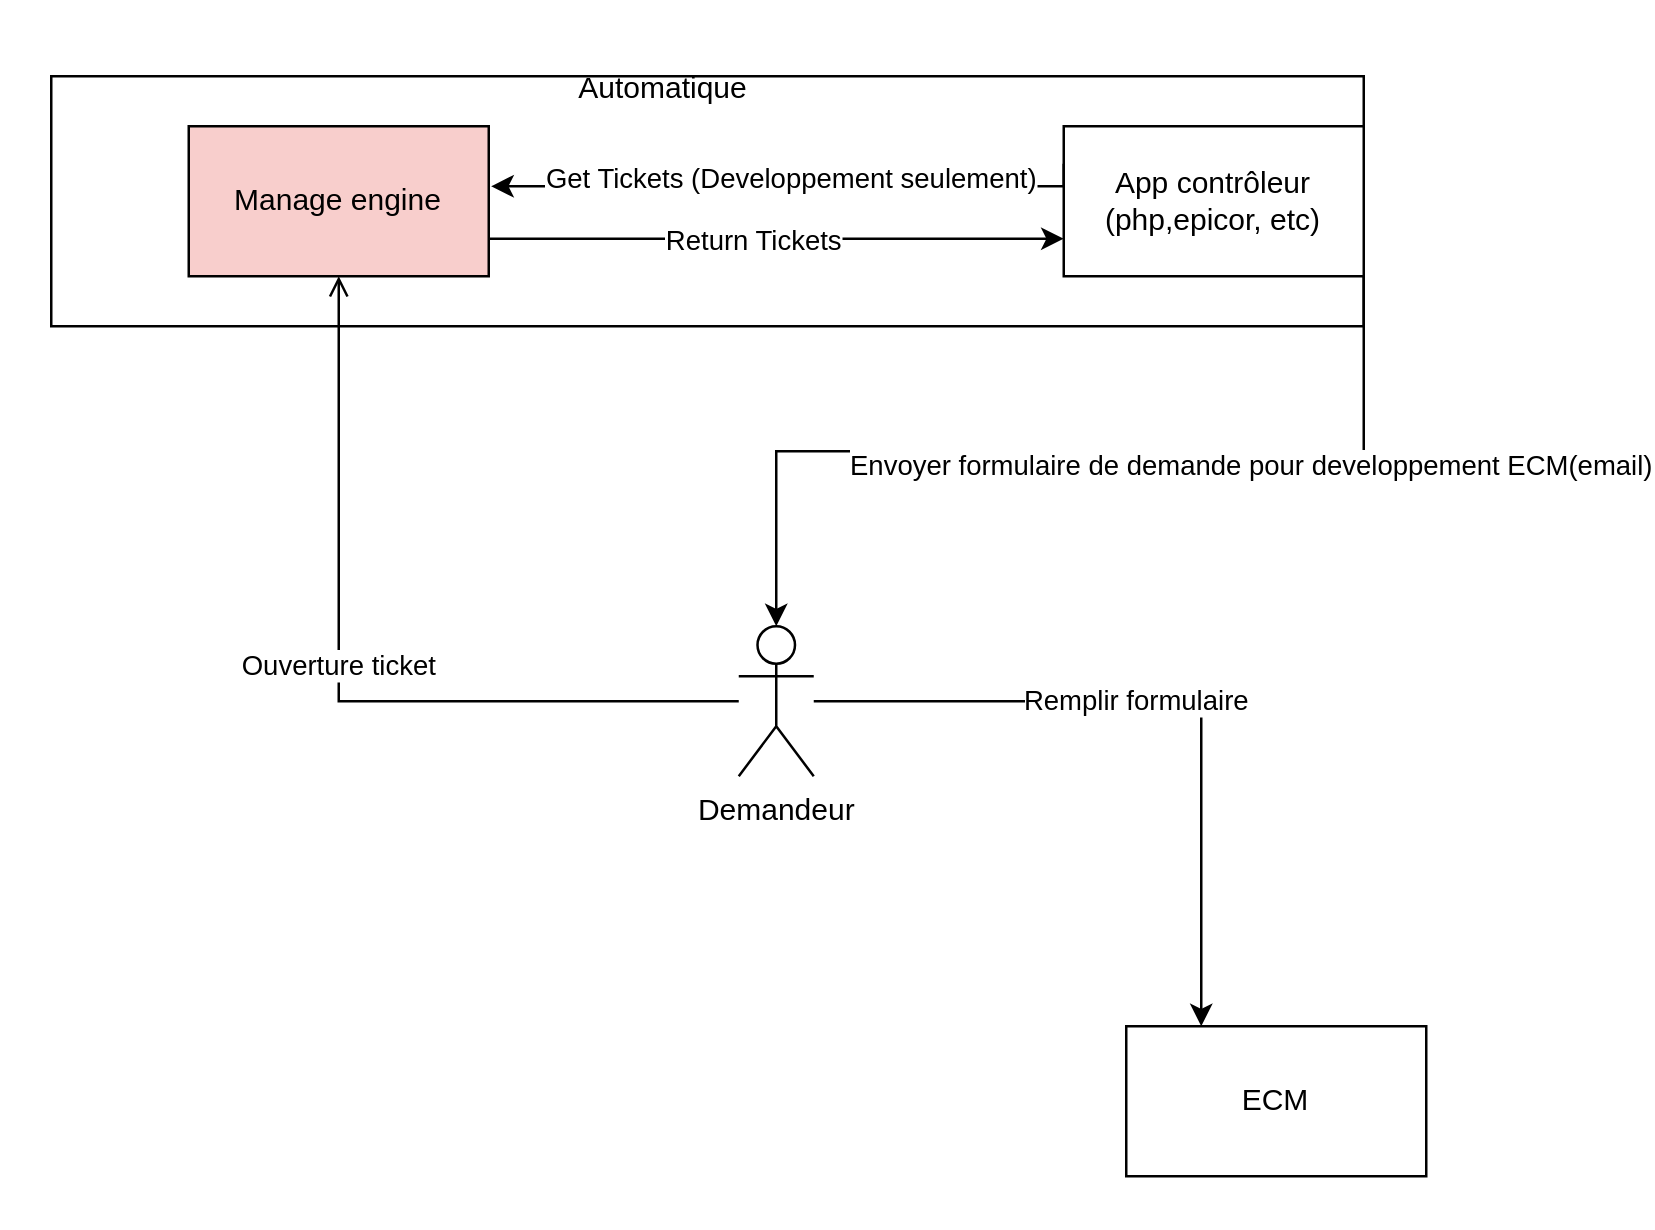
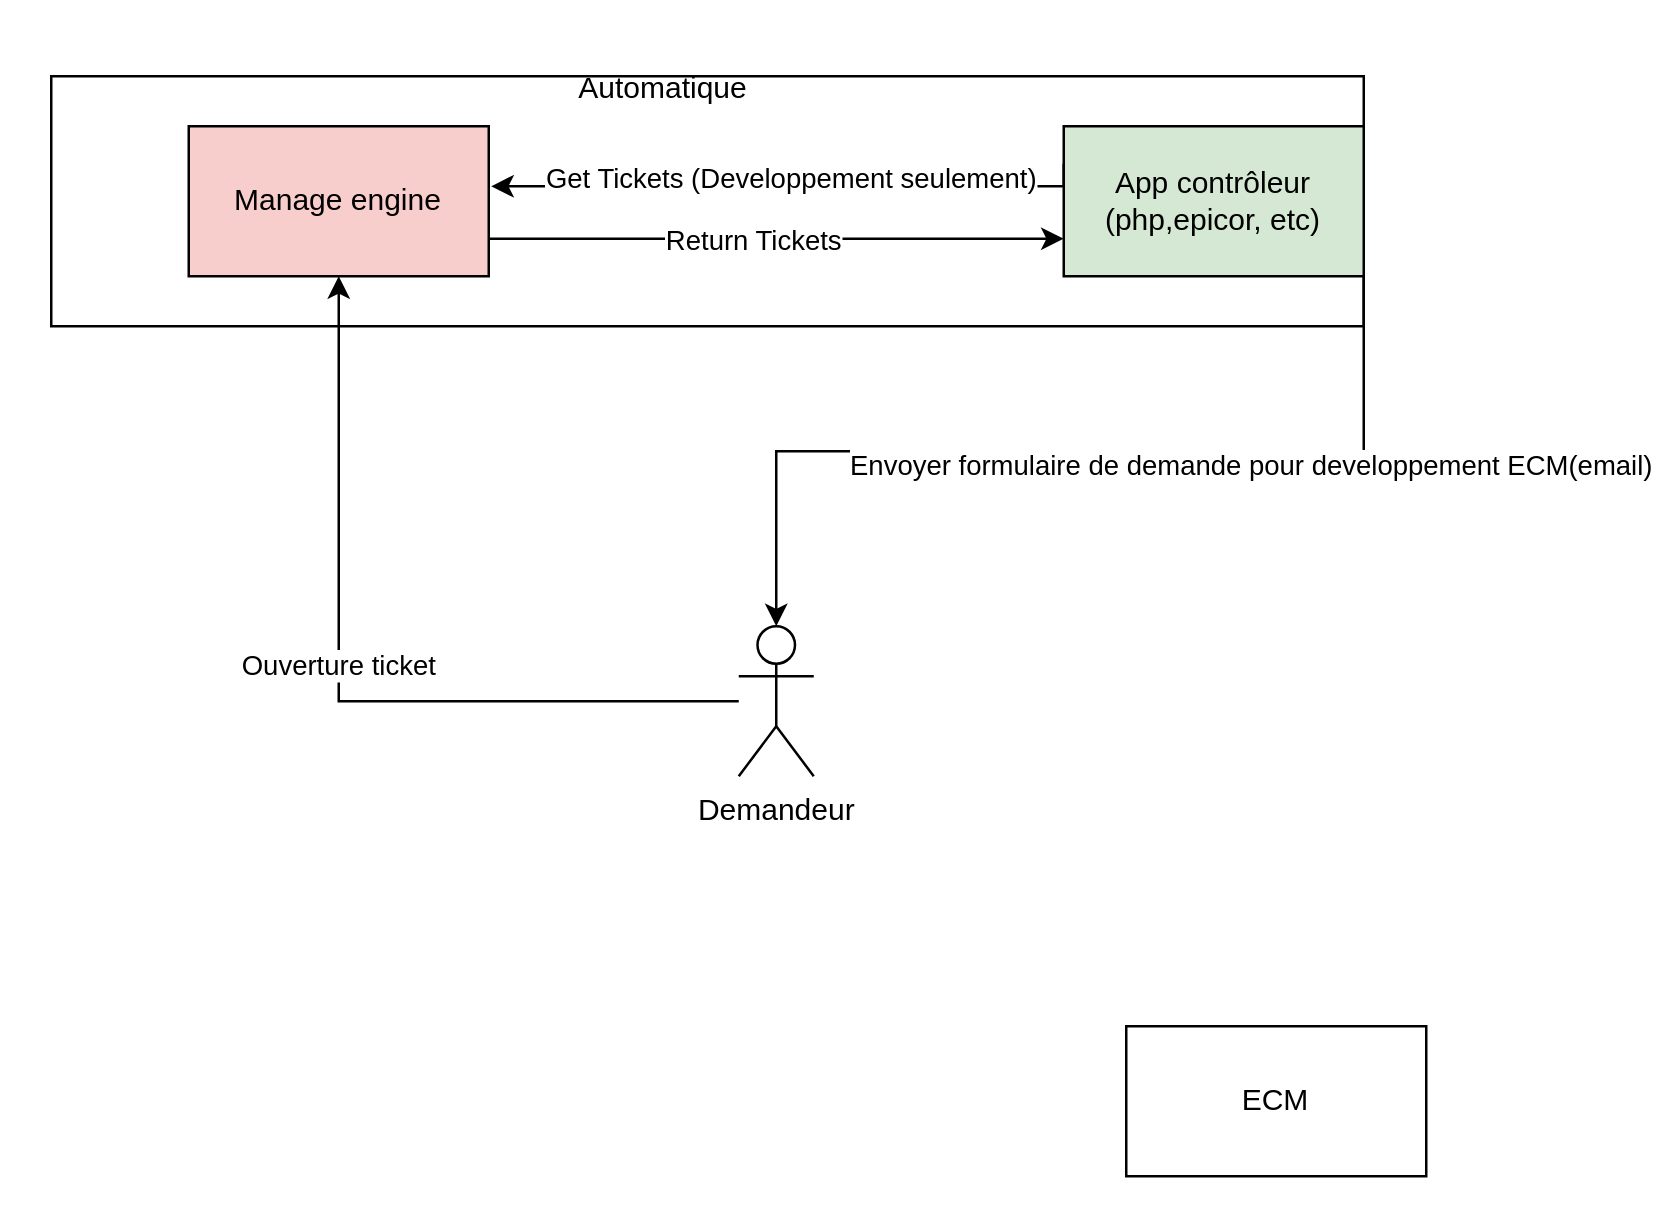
node "App contrôleur (php,epicor, etc)": fillcolor #ffffff -> #d5e8d4
edge "Demandeur" -> "Manage engine": arrowhead open -> classic
edge "Demandeur" -> "ECM": removed, label "Remplir formulaire"
